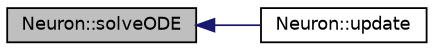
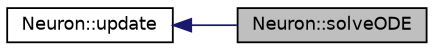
edge "Neuron::update" -> "Neuron::solveODE": reversed
